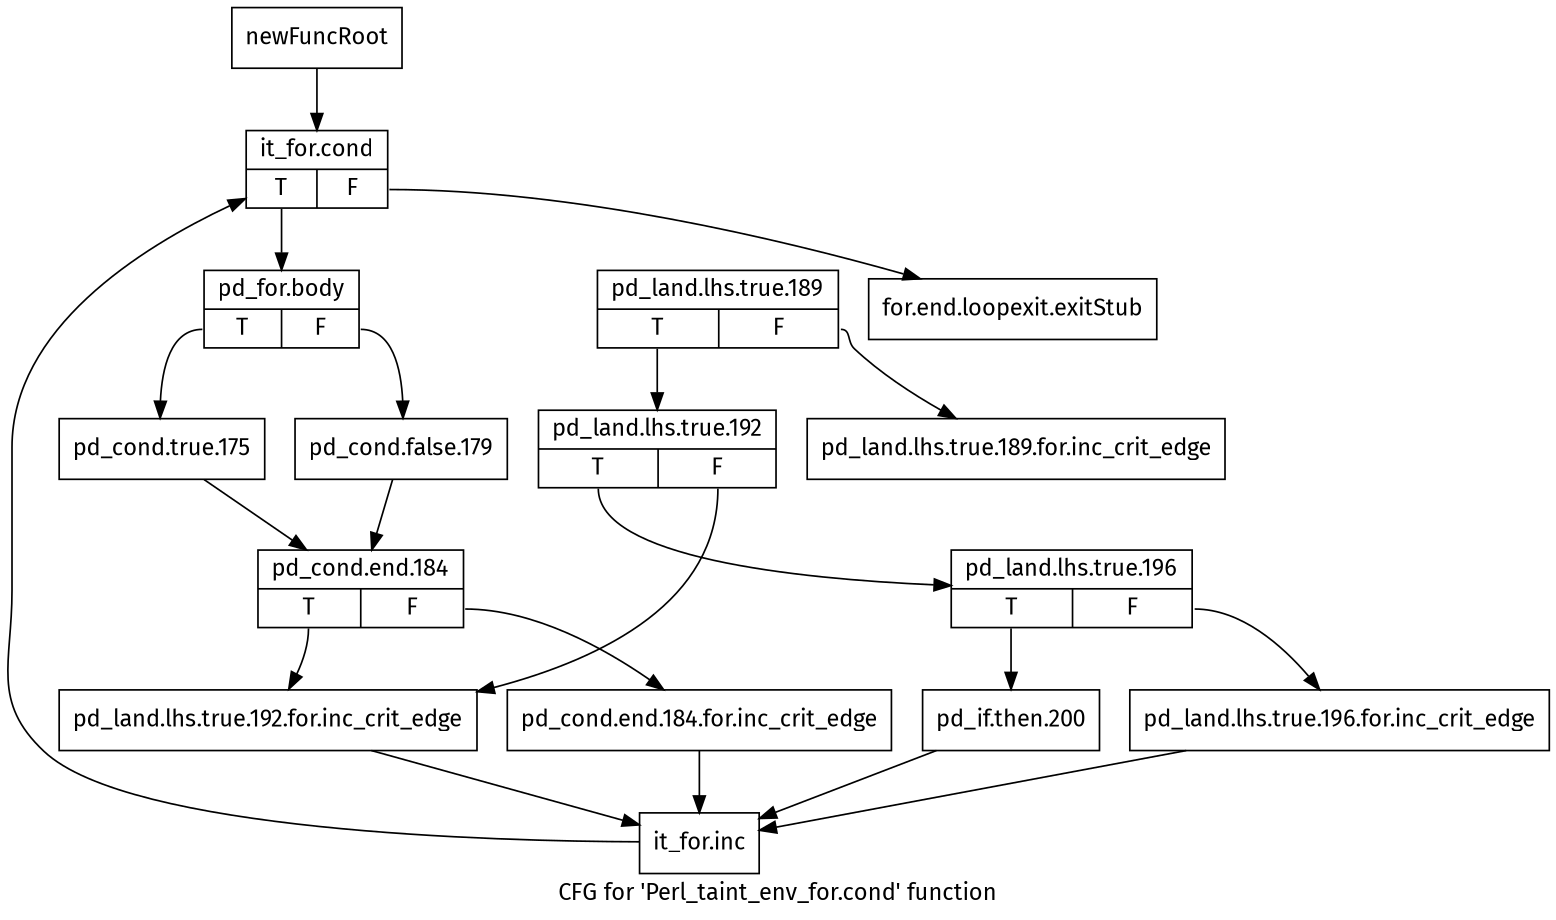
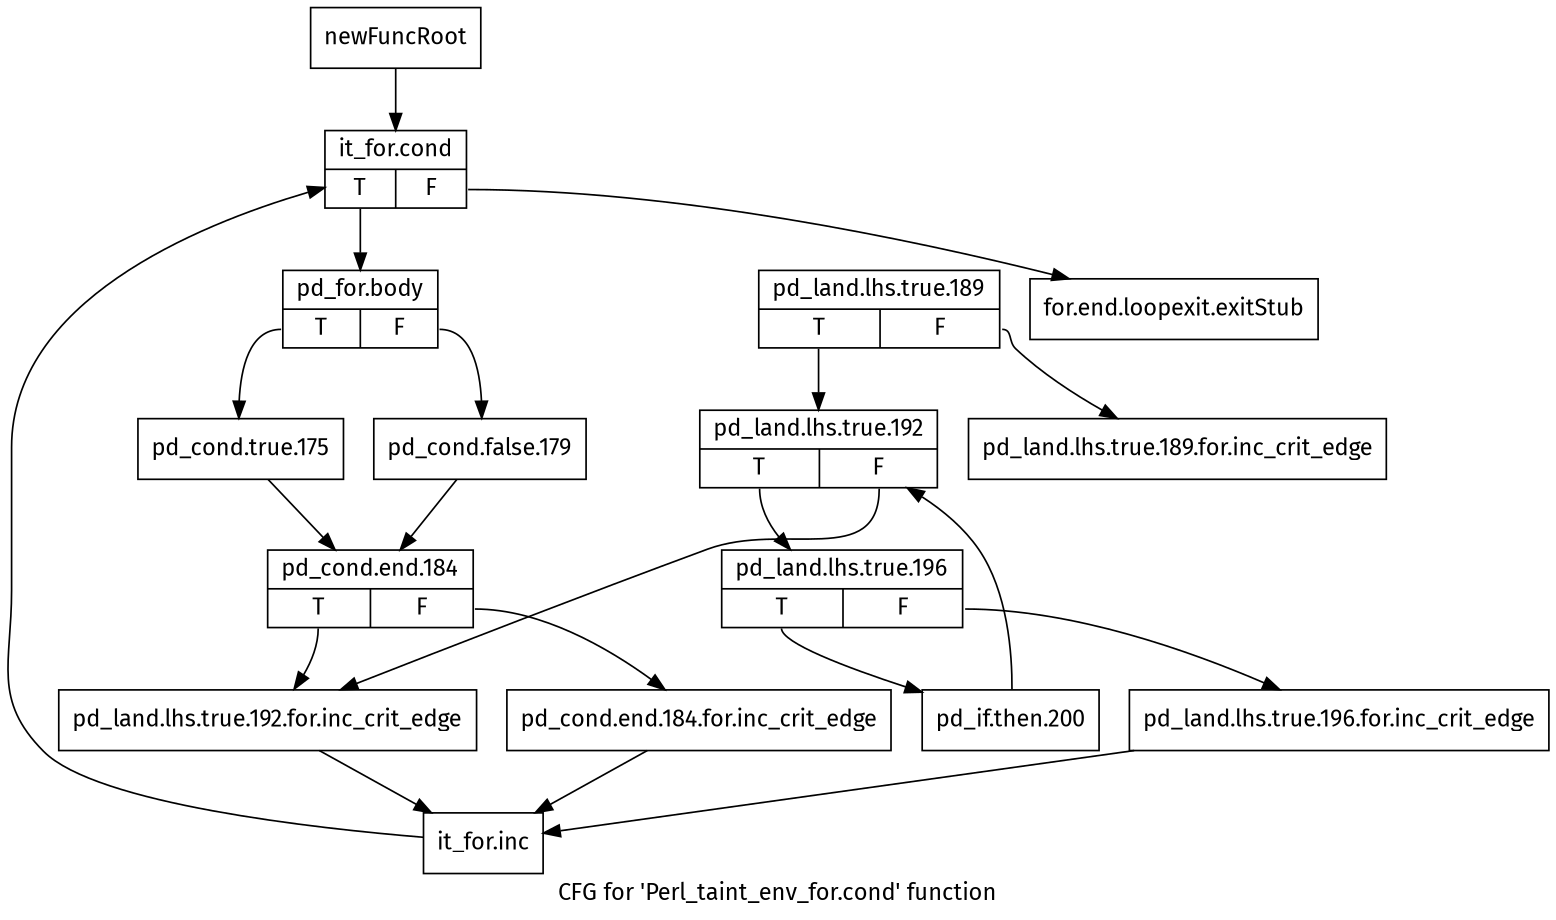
edge "pd_if.then.200" -> "it_for.inc": now "pd_if.then.200" -> "pd_land.lhs.true.192"
